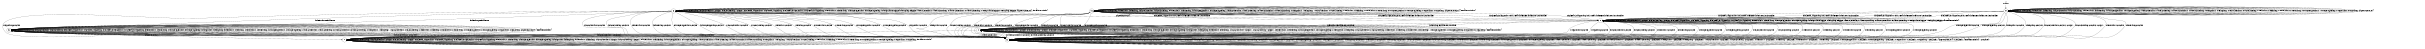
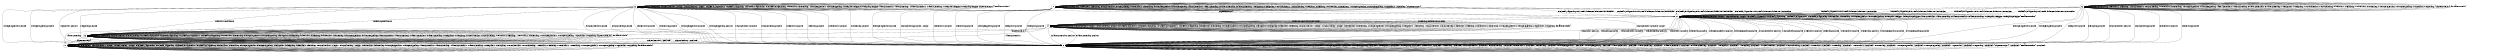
node "__start0": removed
edge "s4" -> "s5": added, label "[ChgDestConID-Ori]/"
